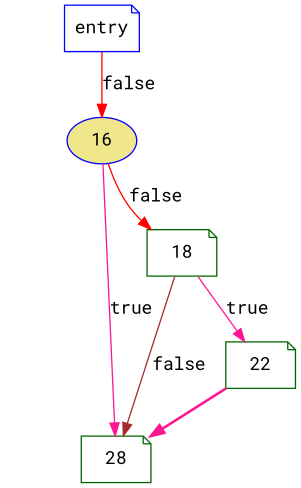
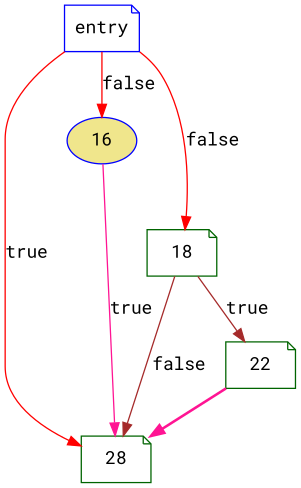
edge "16" -> "18": now "entry" -> "18"
edge "entry" -> "28": added, label "true"
edge "18" -> "22": color deeppink -> brown
